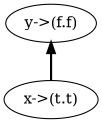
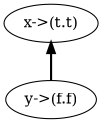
edge "x->(t.t)" -> "y->(f.f)": reversed
